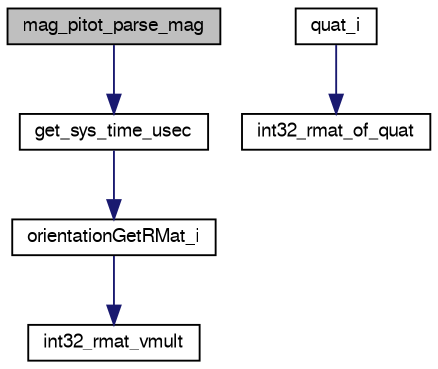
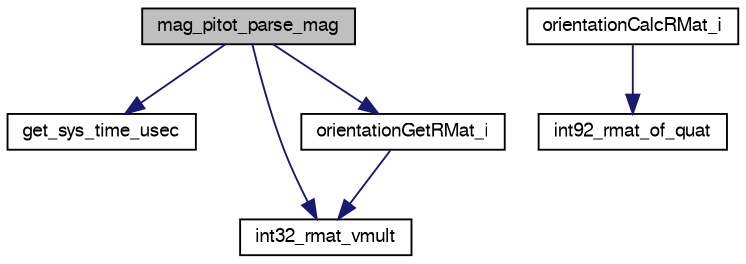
node "quat_i": label "quat_i" -> "orientationCalcRMat_i"
edge "mag_pitot_parse_mag" -> "int32_rmat_vmult": added
node "int32_rmat_of_quat": label "int32_rmat_of_quat" -> "int92_rmat_of_quat"
edge "get_sys_time_usec" -> "orientationGetRMat_i": now "mag_pitot_parse_mag" -> "orientationGetRMat_i"
